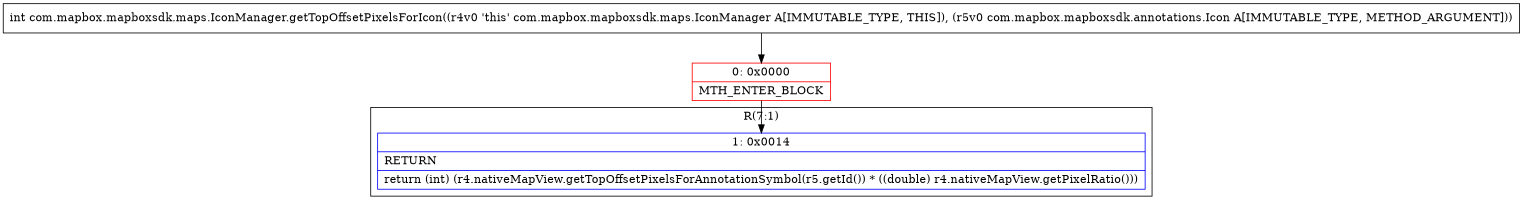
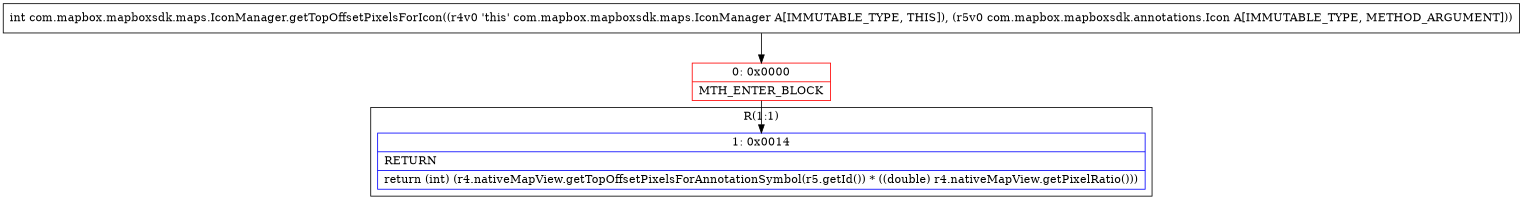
cluster "R(7:1)": label "R(7:1)" -> "R(1:1)"
